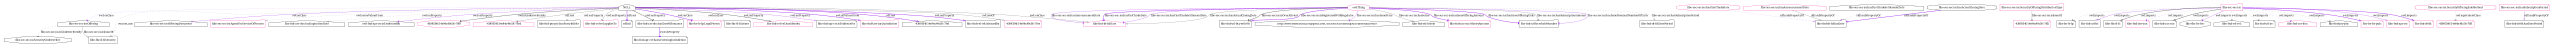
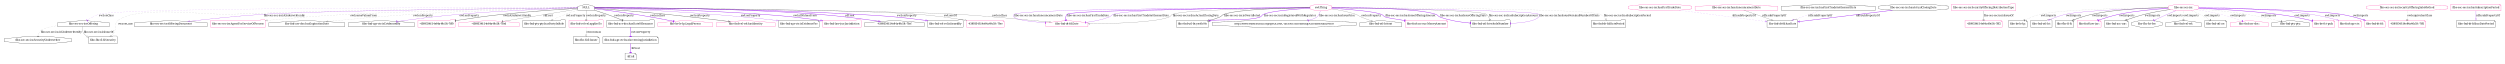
node "fibo-sec-sec-iss:": shape folder -> octagon
edge "NULL" -> "fibo-fbc-fi-fi:Issuer": now "fibo-fnd-rel-rel:appliesTo" -> "fibo-fbc-fi-fi:Issuer"
edge "fibo-sec-sec-iss:" -> "fibo-fnd-law-jur:": style dotted -> bold
edge "fibo-sec-sec-iss:" -> "fibo-be-fct-pub:": arrowhead onormal -> tee
edge "NULL" -> "rdf:nil": now "fibo-fnd-agr-ctr:hasGoverningJurisdiction" -> "rdf:nil"
edge "NULL" -> "fibo-sec-sec-iss:OfferingDocument": label "owl:onClass" -> "fibo-sec-sec-iss:isUnderwrittenBy"
edge "owl:Thing" -> "fibo-fnd-utl-bt:text": label "fibo-sec-sec-iss:hasSeries" -> "owl:onProperty"
node "owl-fnd-agr-ctr:isEvidencedBy": label "owl-fnd-agr-ctr:isEvidencedBy" -> "fibo-fnd-agr-ctr:isEvidencedBy"
node "-4389334f:14e84a49c58:-7ff0": shape octagon -> folder
node "fibo-be-le-lp:LegalPerson": shape note -> house
